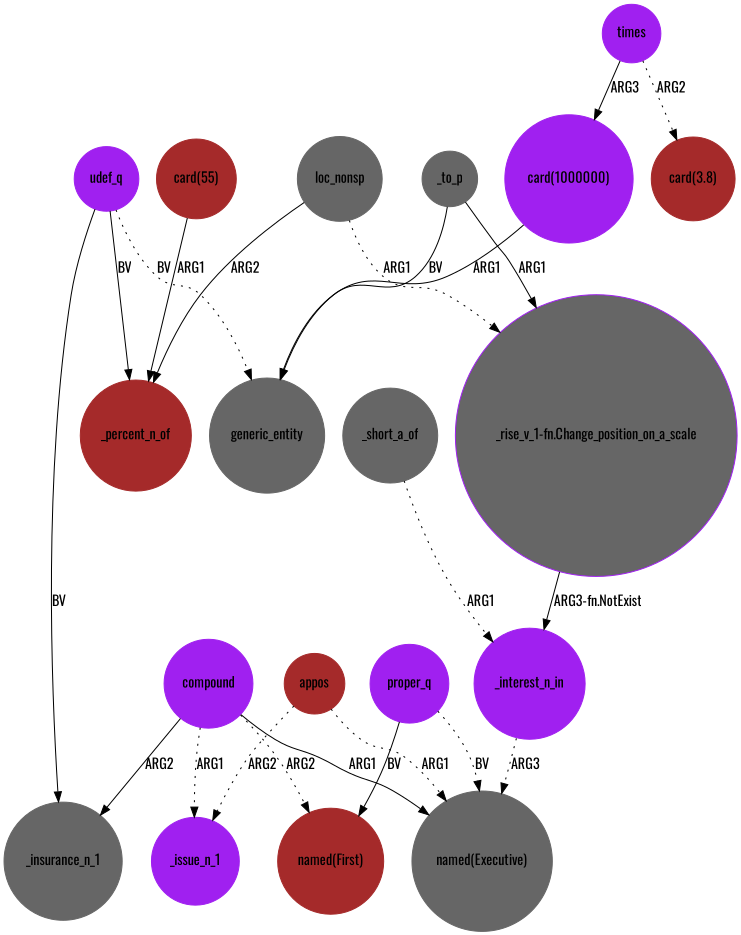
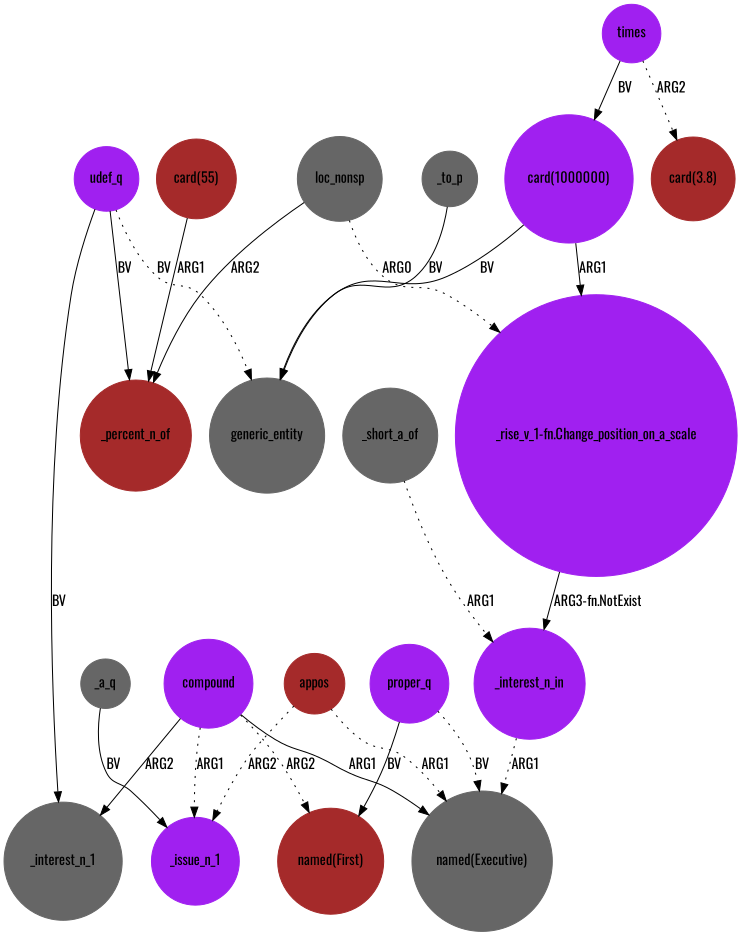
edge "times" -> "card(1000000)": label "ARG3" -> "BV"
edge "_to_p" -> "_rise_v_1-fn.Change_position_on_a_scale": now "card(1000000)" -> "_rise_v_1-fn.Change_position_on_a_scale"
edge "loc_nonsp" -> "_rise_v_1-fn.Change_position_on_a_scale": label "ARG1" -> "ARG0"
edge "card(1000000)" -> "generic_entity": label "ARG1" -> "BV"
node "_rise_v_1-fn.Change_position_on_a_scale": fillcolor gray40 -> purple
node "_a_q": added
edge "_interest_n_in" -> "named(Executive)": label "ARG3" -> "ARG1"
node "_insurance_n_1": label "_insurance_n_1" -> "_interest_n_1"
